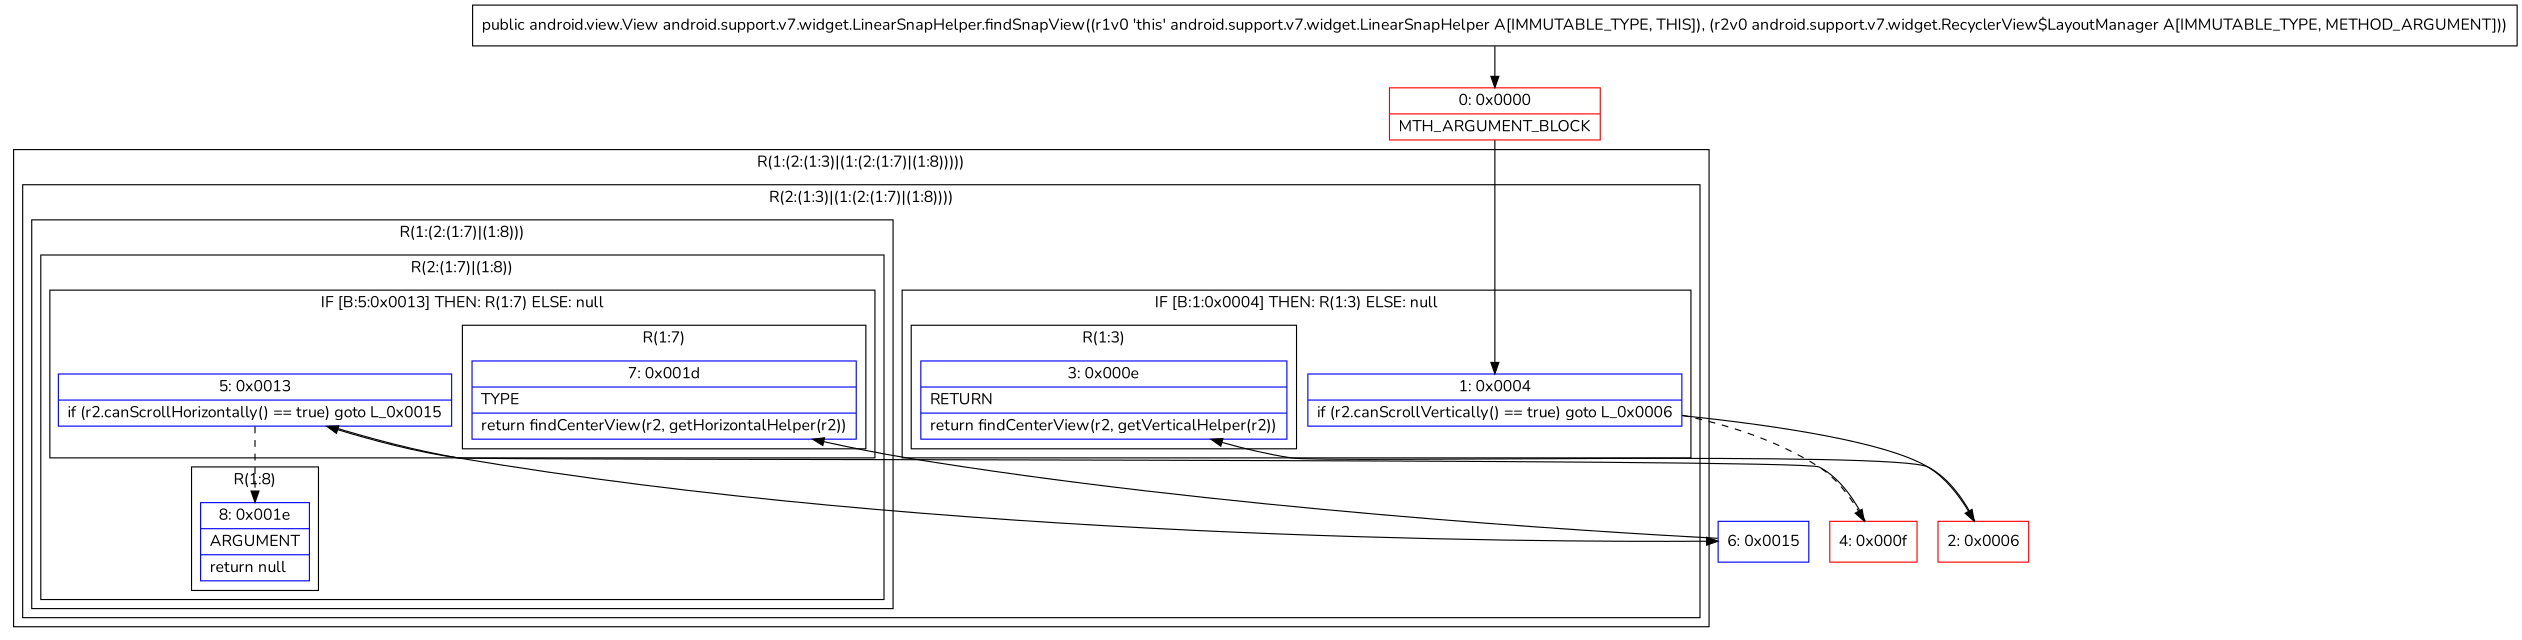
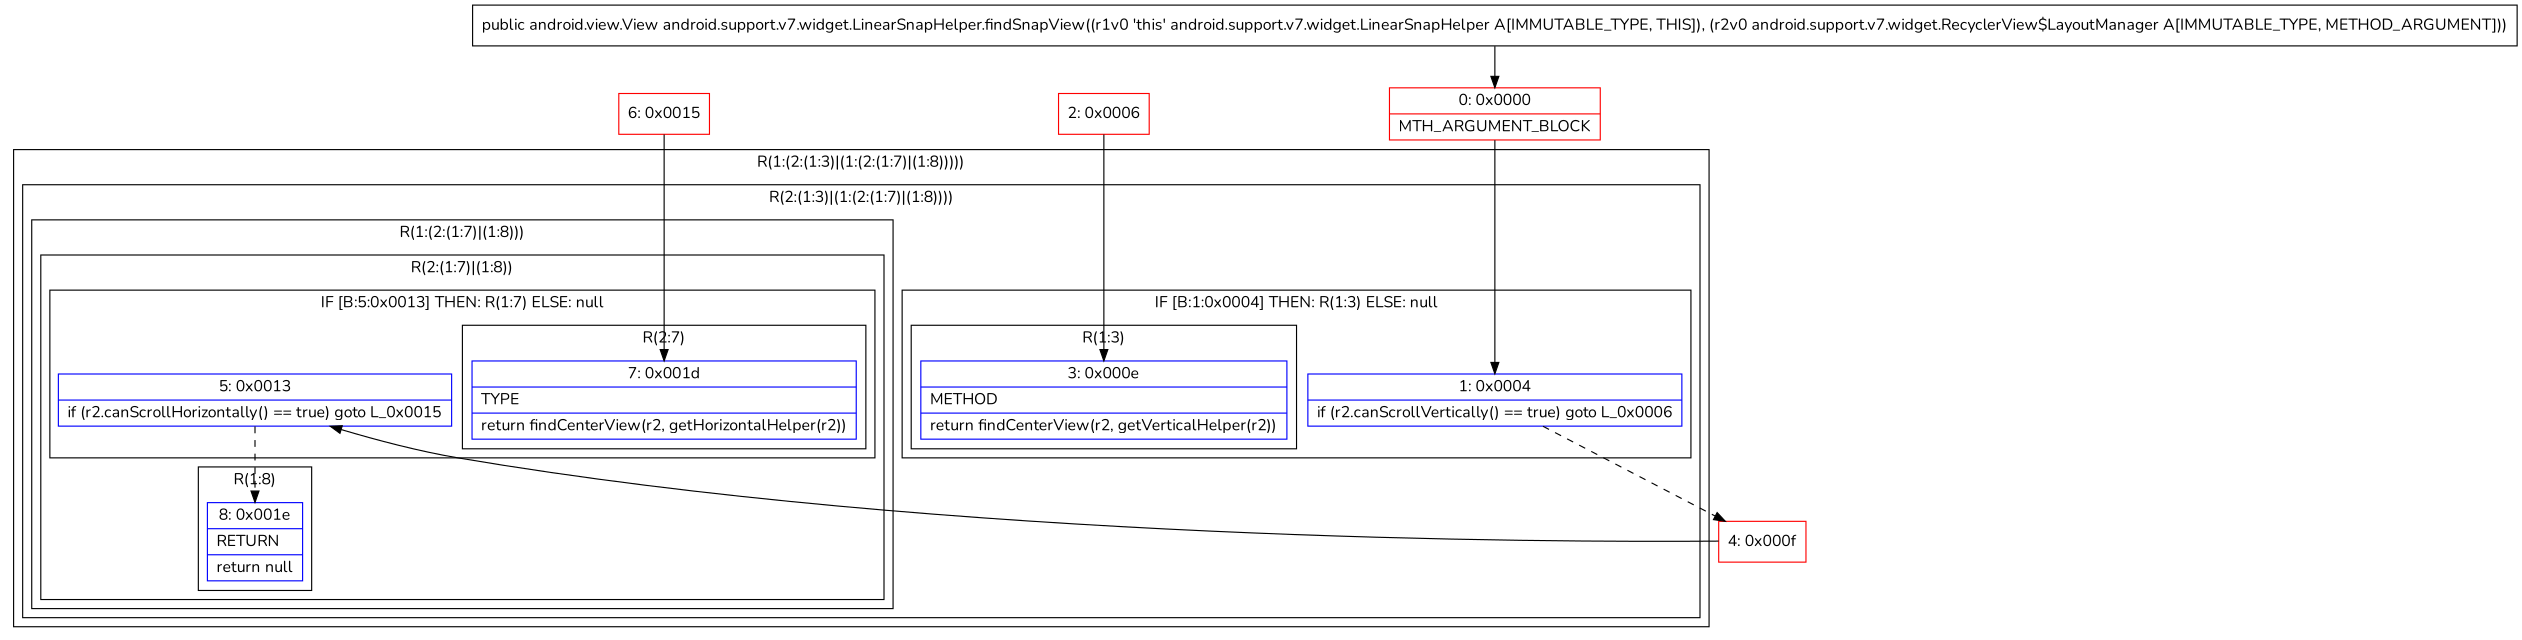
cluster "R(1:7)": label "R(1:7)" -> "R(2:7)"
node "3: 0x000e": text "RETURN" -> "METHOD"
edge "1: 0x0004" -> "2: 0x0006": removed
edge "5: 0x0013" -> "6: 0x0015": removed
node "8: 0x001e": text "ARGUMENT" -> "RETURN"
node "6: 0x0015": color blue -> red
